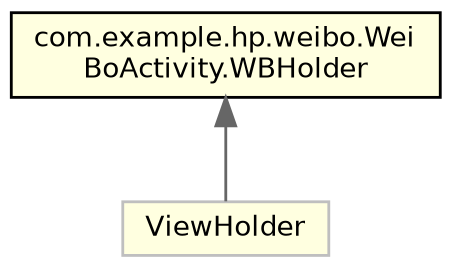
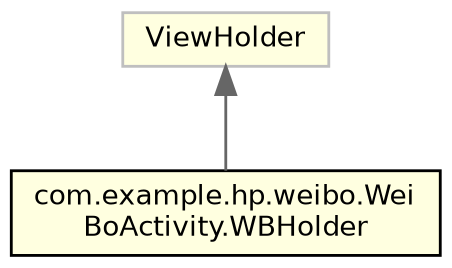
edge "ViewHolder" -> "com.example.hp.weibo.Wei BoActivity.WBHolder": reversed
